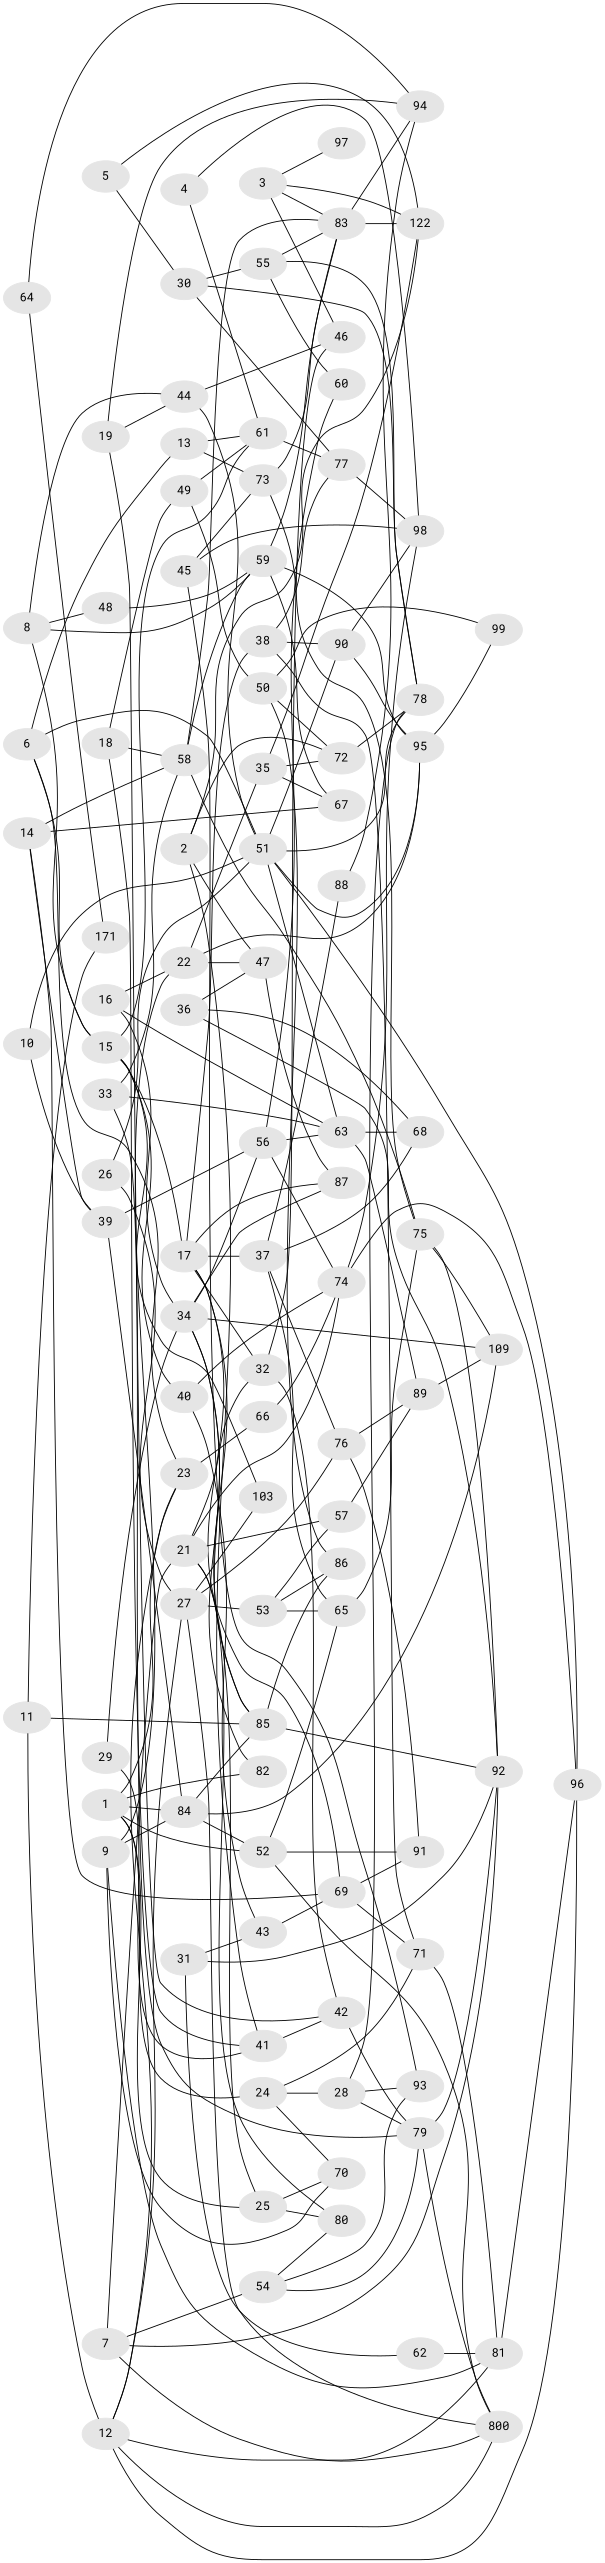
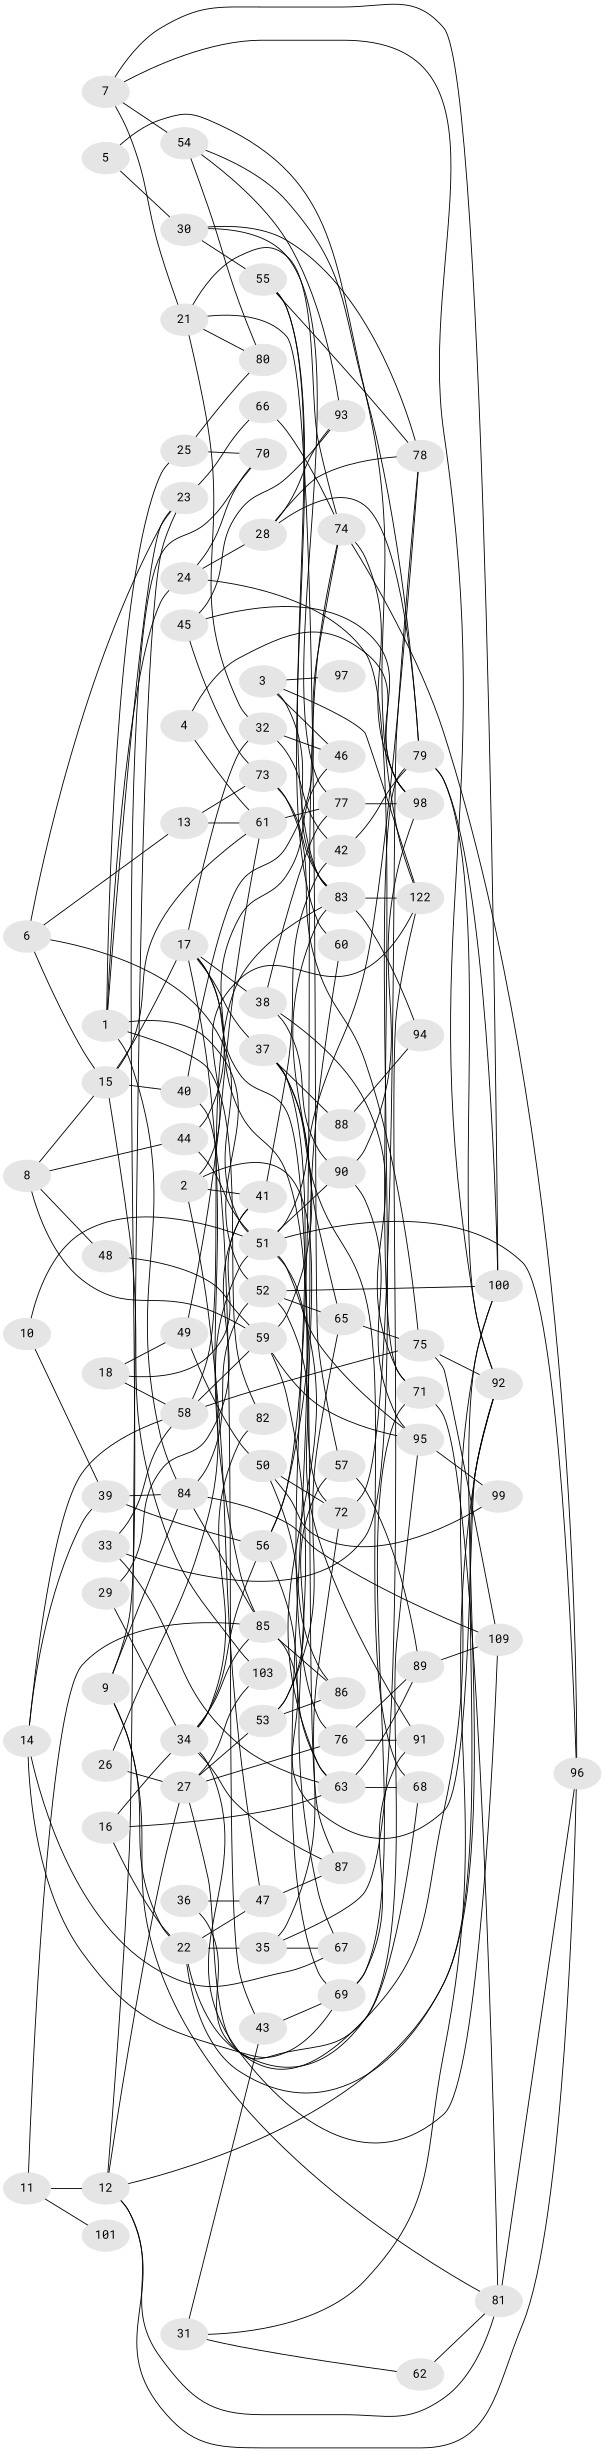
node "64": removed
node "19": removed
node "171": label "171" -> "101"
edge "36" -- "92": now "22" -- "92"
edge "21" -- "25": removed
node "800": label "800" -> "100"
